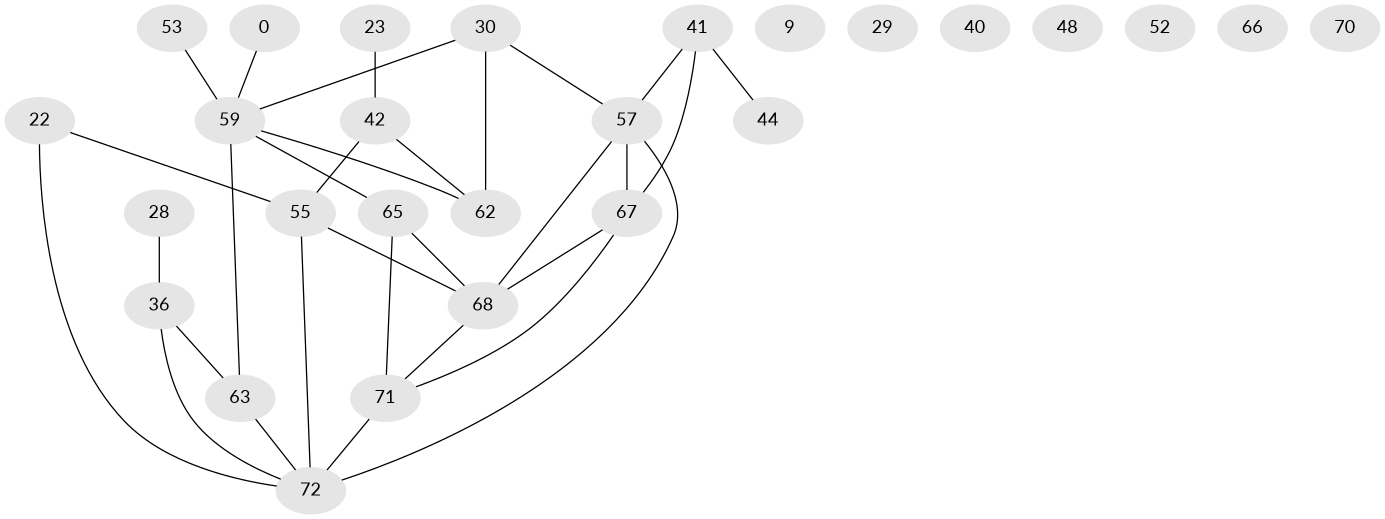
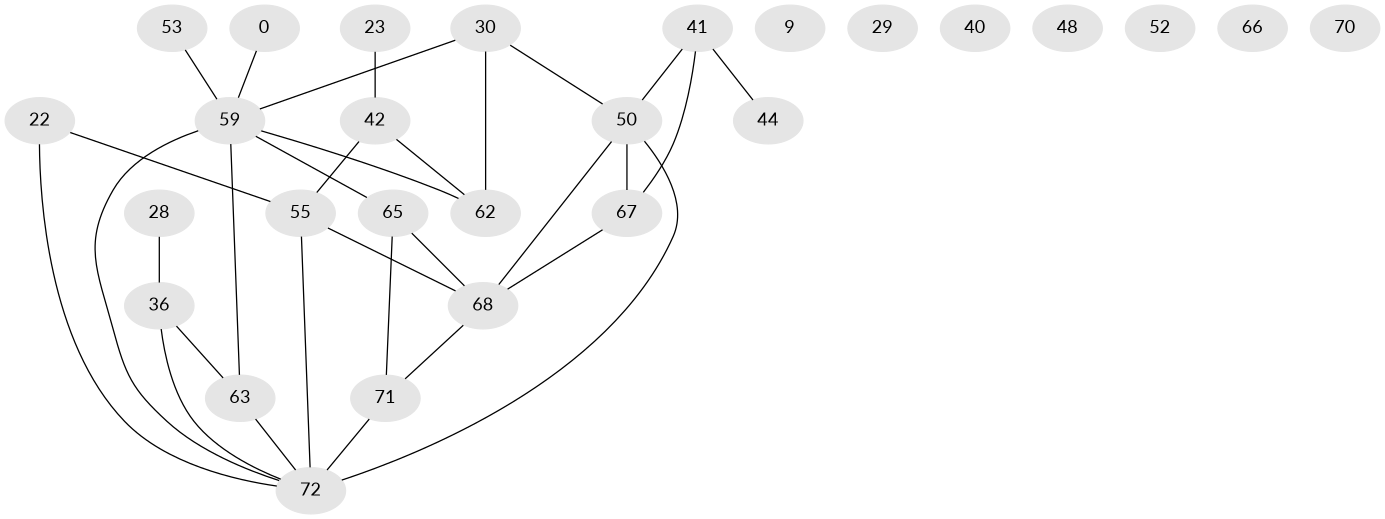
node "57": label "57" -> "50"
edge "59" -- "72": added
edge "67" -- "71": removed
